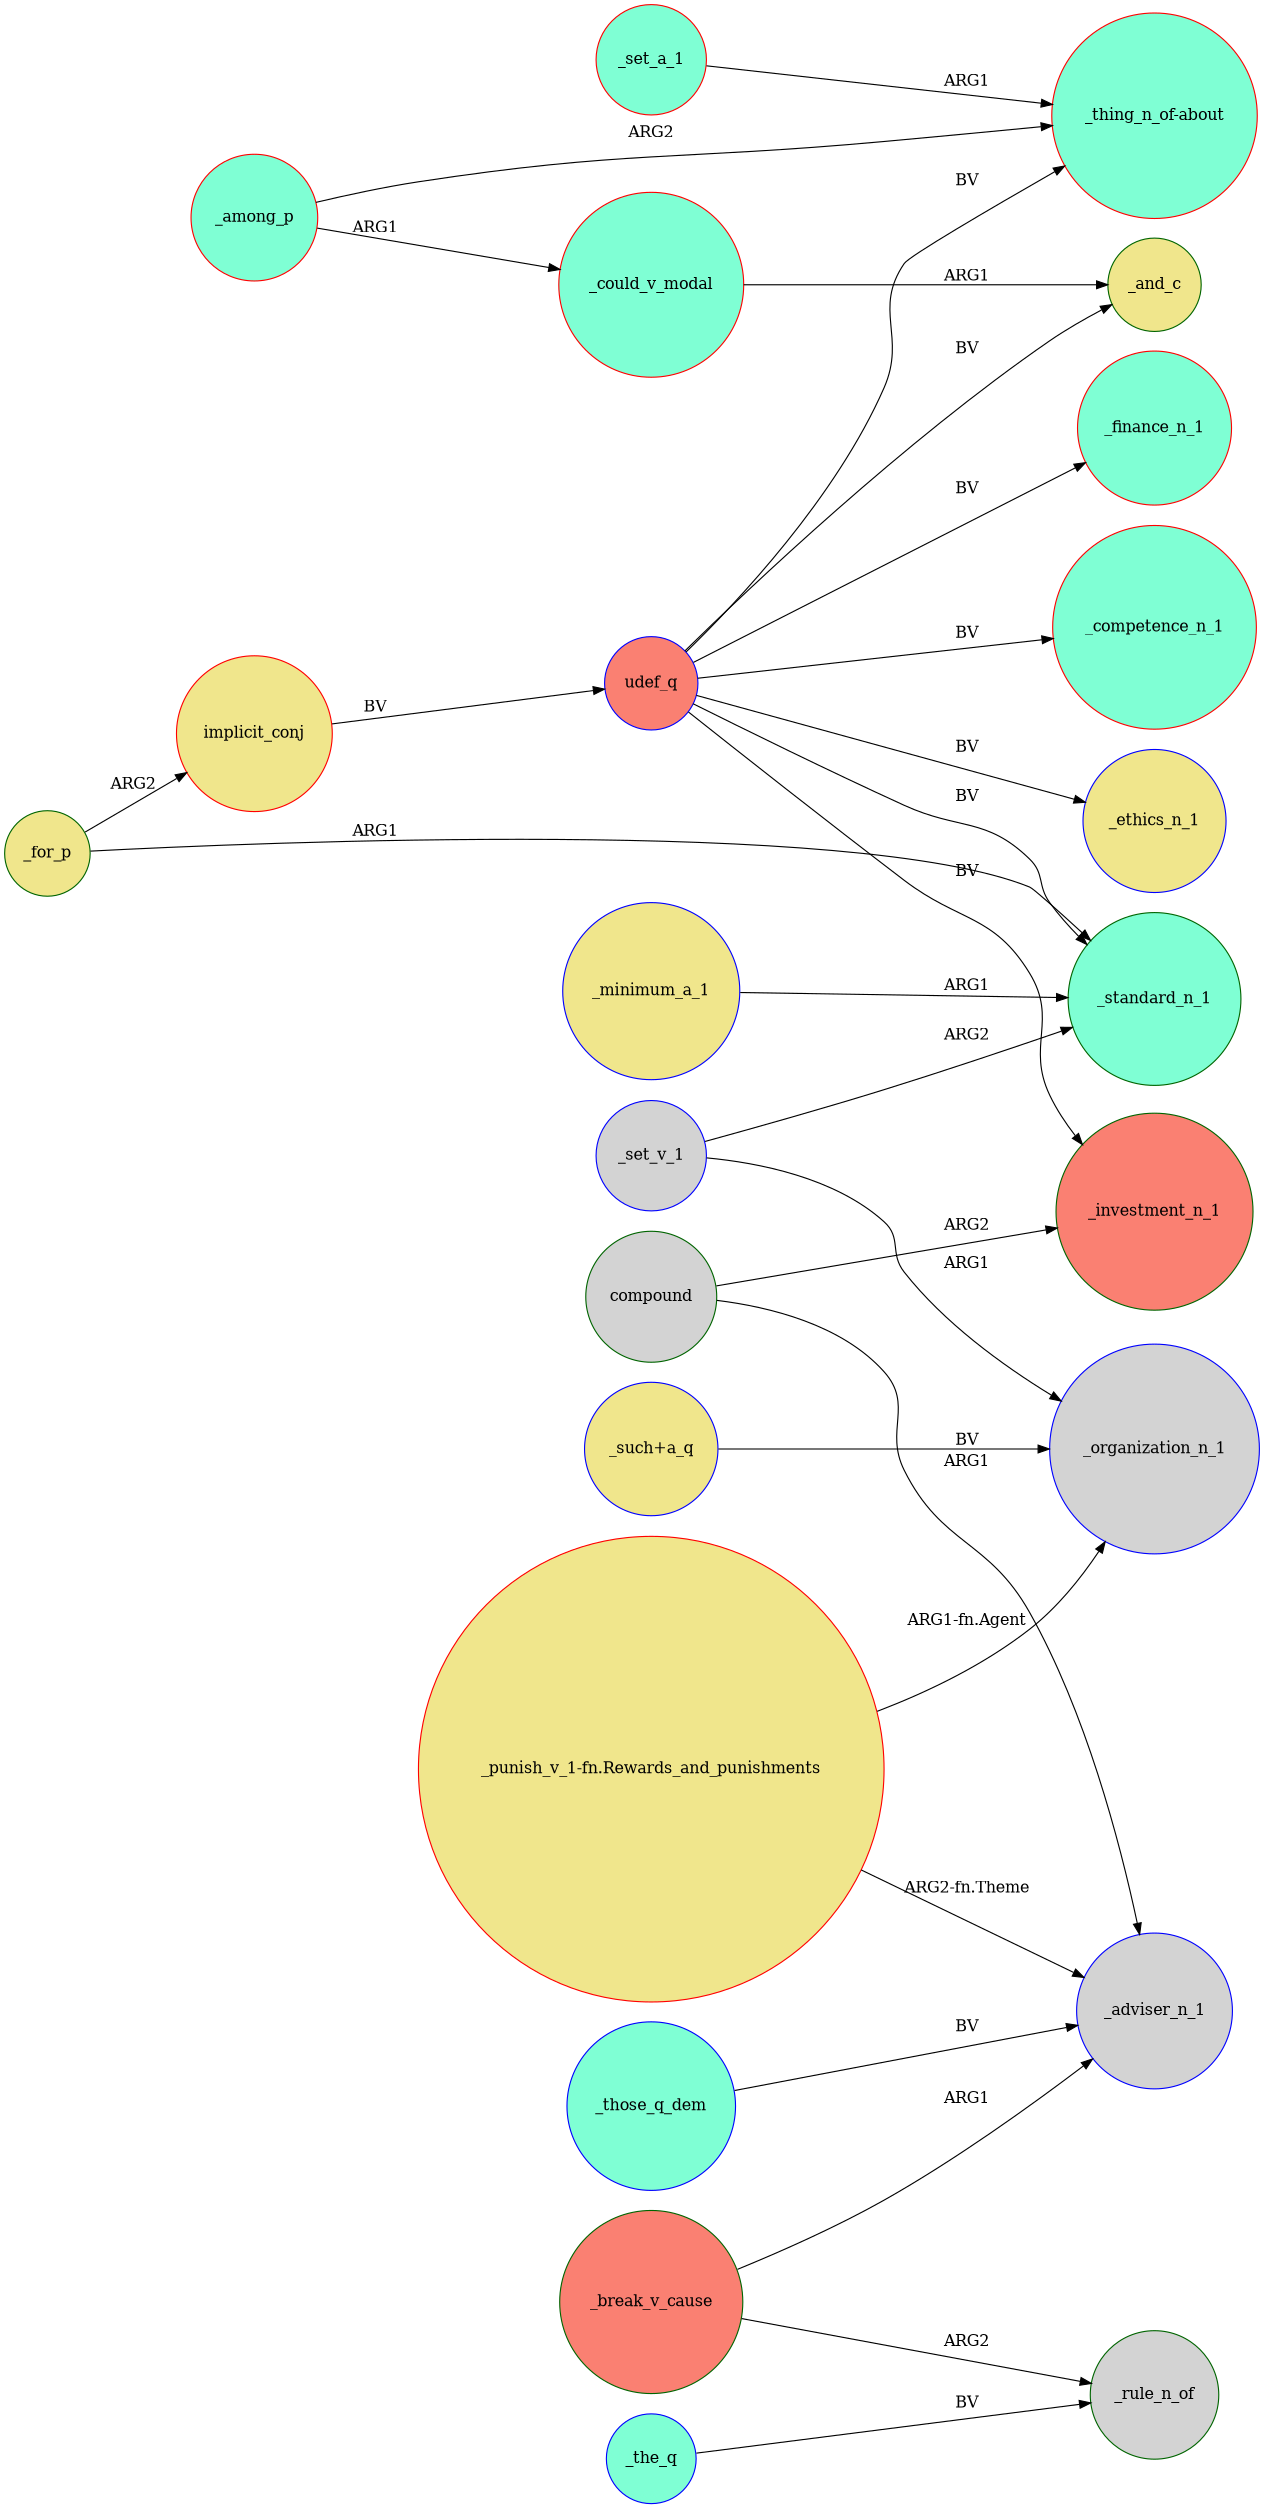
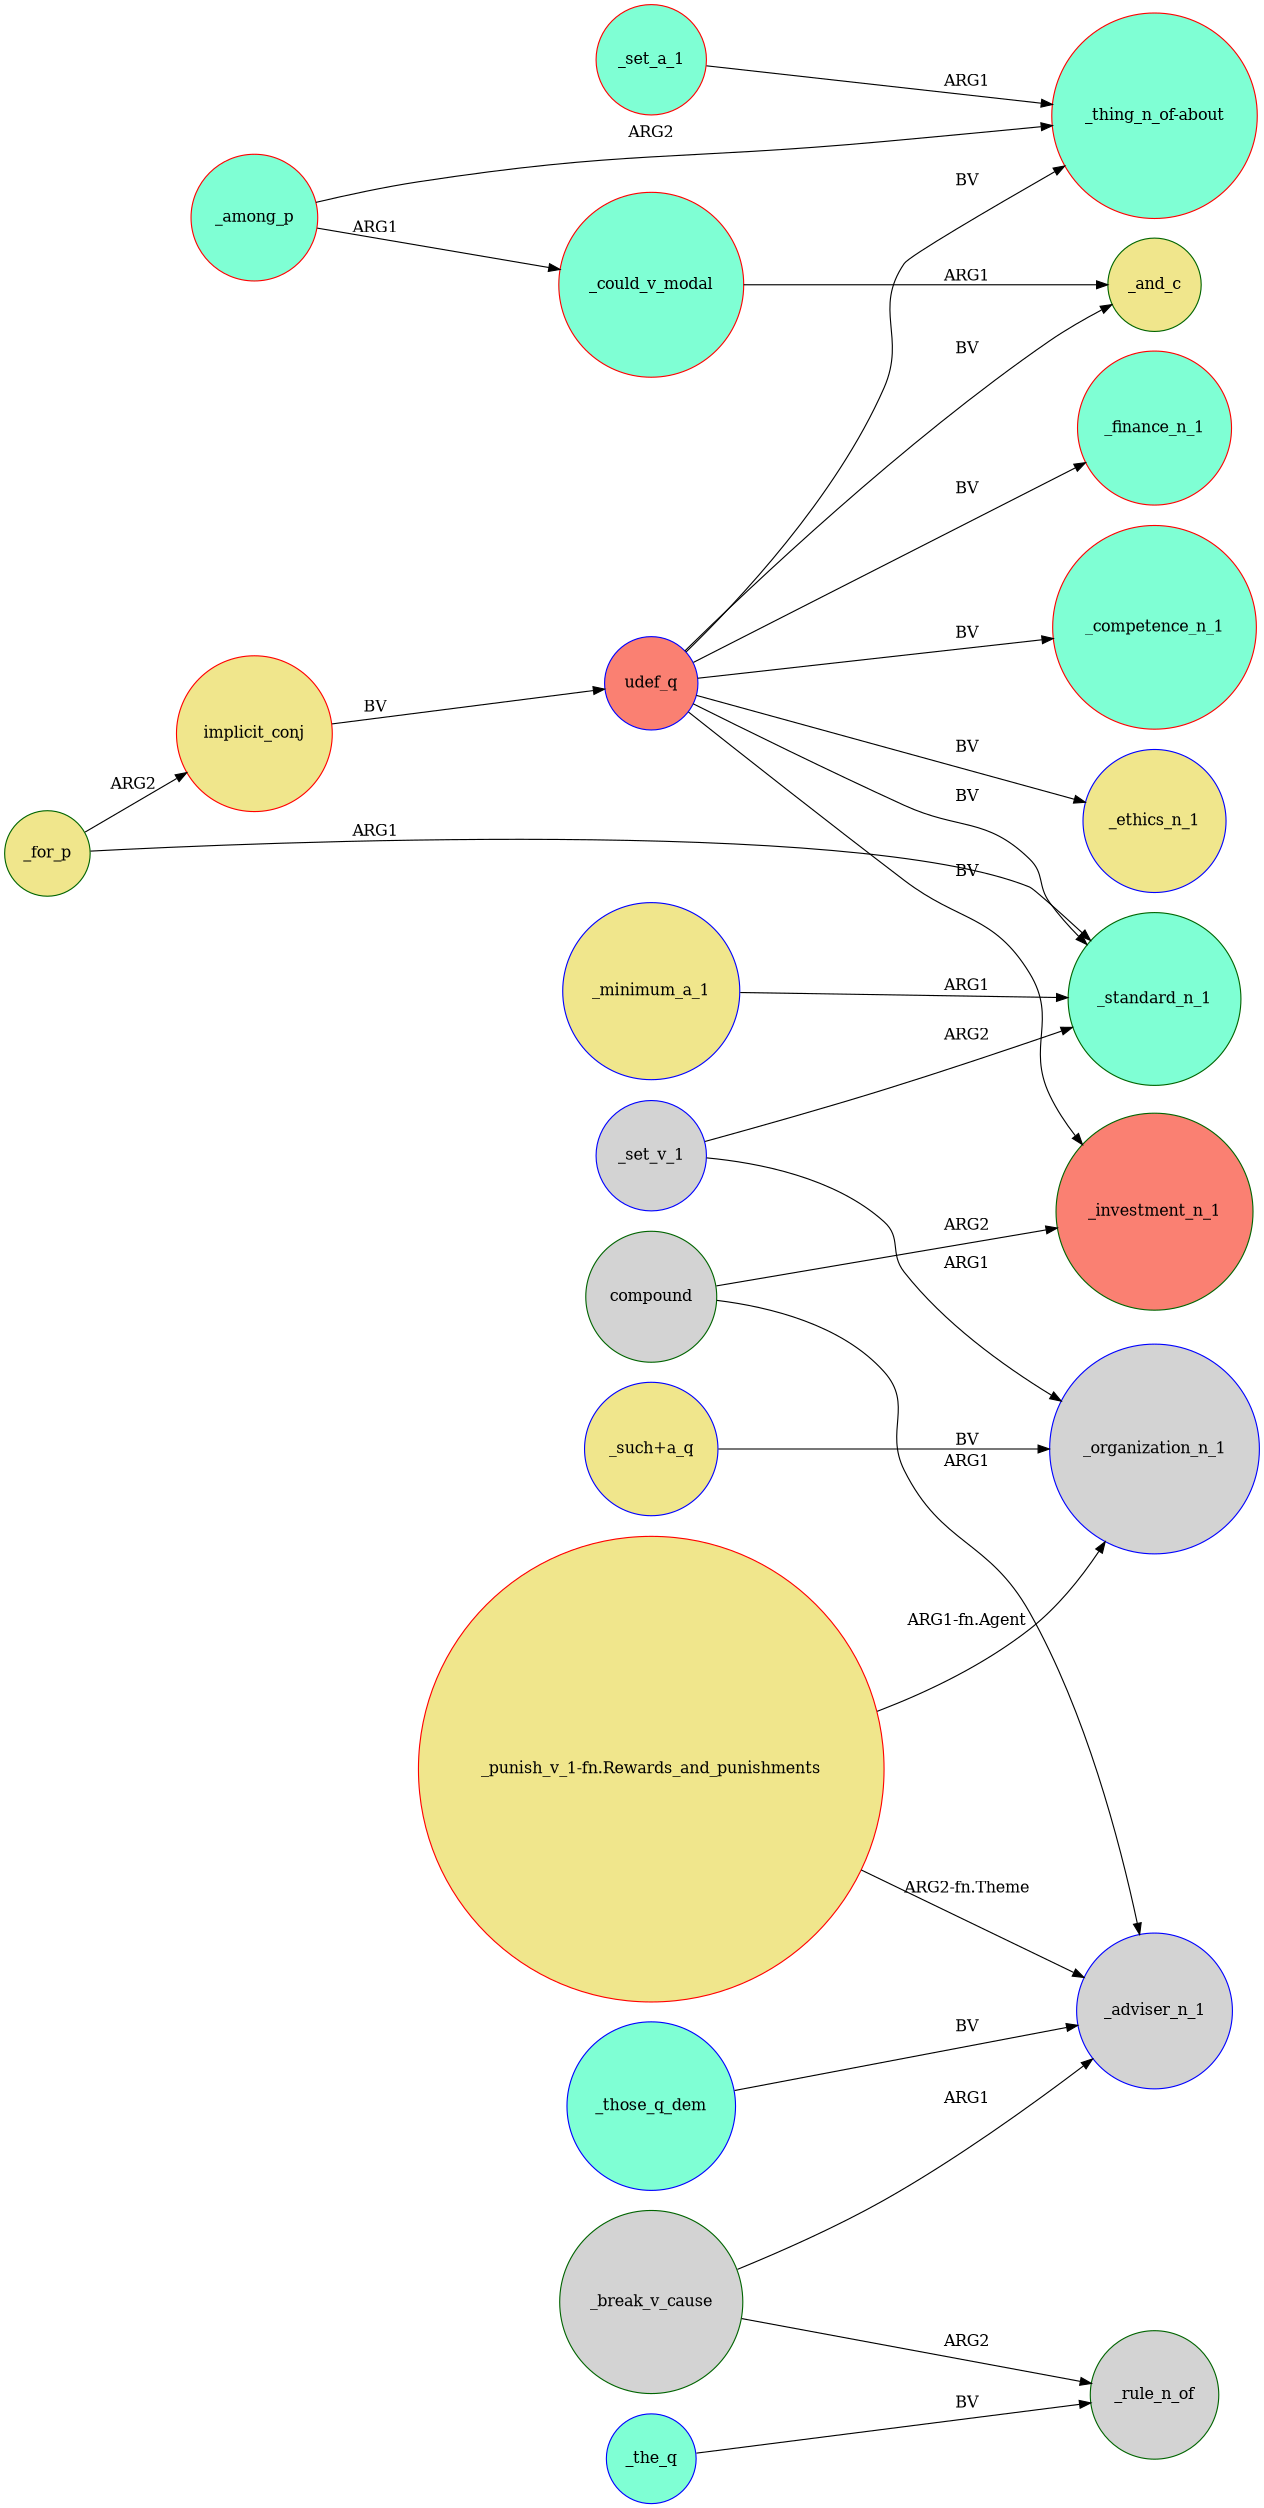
node "_break_v_cause": fillcolor salmon -> lightgrey
